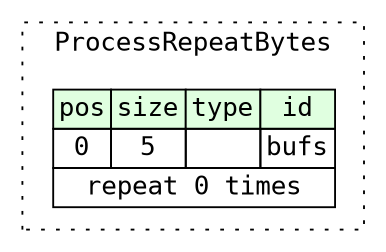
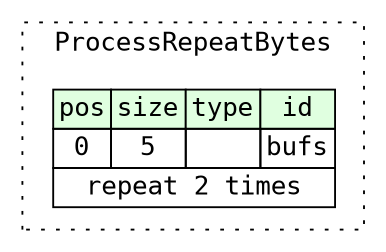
node "pos": text "repeat 0 times" -> "repeat 2 times"
